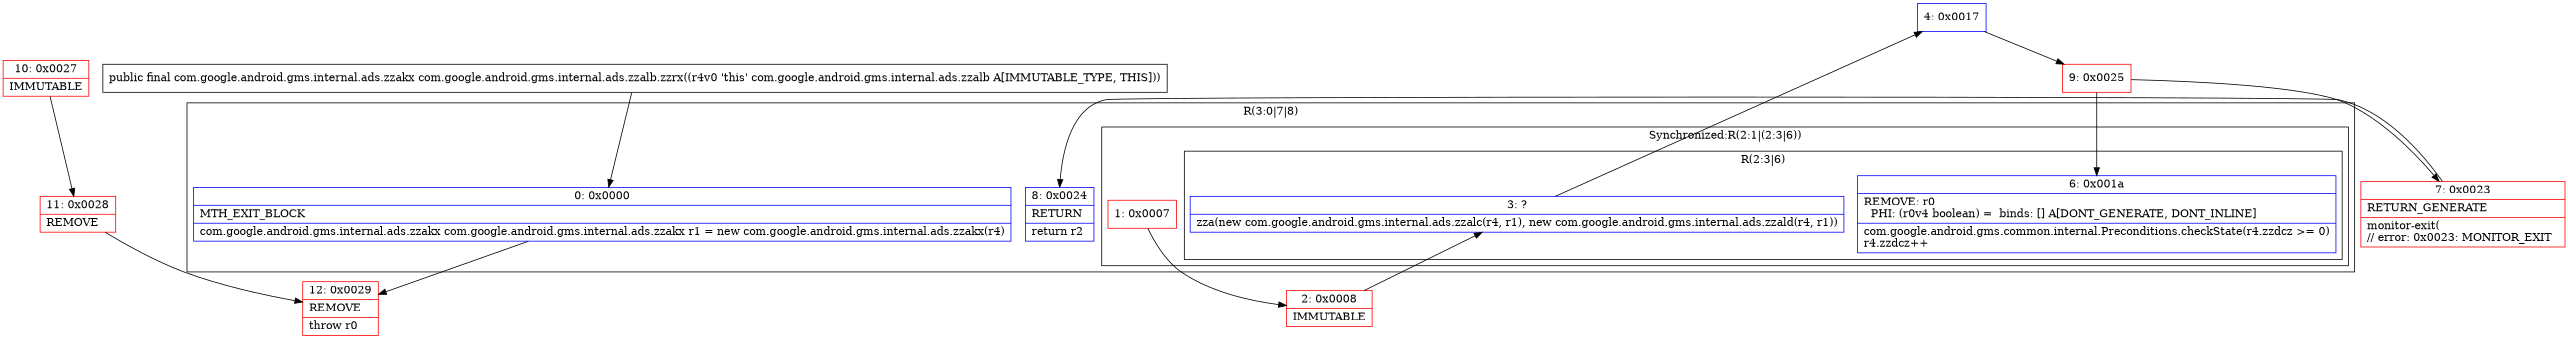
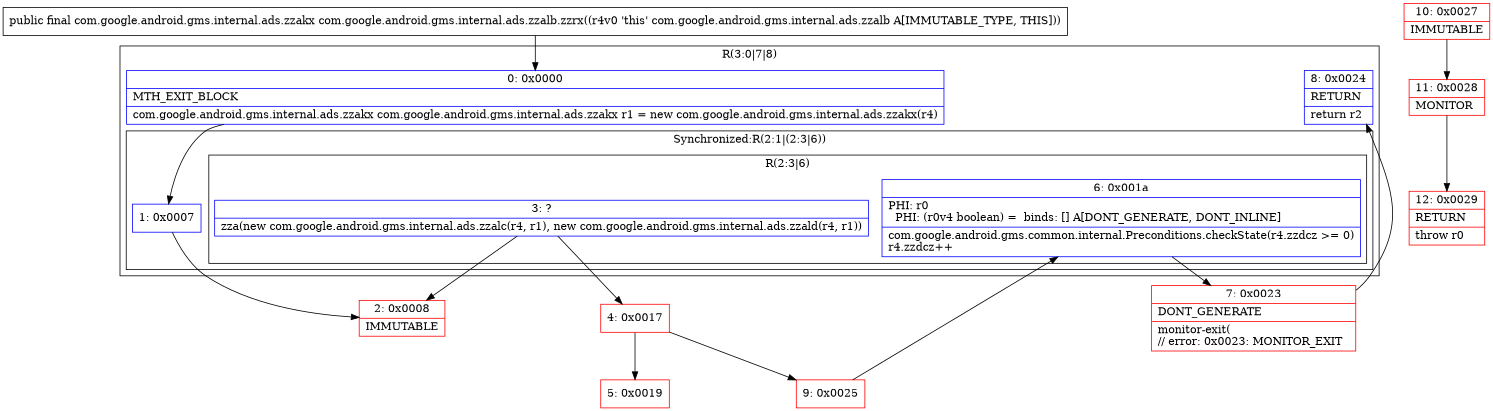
node "4: 0x0017": color blue -> red
edge "9: 0x0025" -> "7: 0x0023": now "6: 0x001a" -> "7: 0x0023"
node "6: 0x001a": text "REMOVE: r0" -> "PHI: r0"
node "7: 0x0023": text "RETURN_GENERATE" -> "DONT_GENERATE"
node "1: 0x0007": color red -> blue
node "11: 0x0028": text "REMOVE" -> "MONITOR"
edge "2: 0x0008" -> "3: ?": reversed
edge "0: 0x0000" -> "12: 0x0029": now "0: 0x0000" -> "1: 0x0007"
node "12: 0x0029": text "REMOVE" -> "RETURN"
node "5: 0x0019": added
